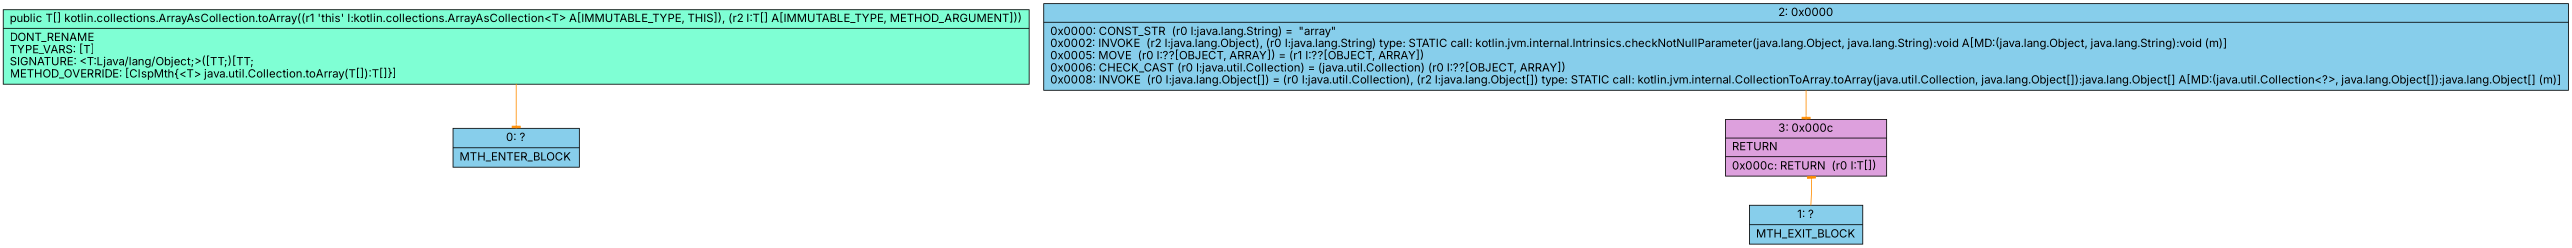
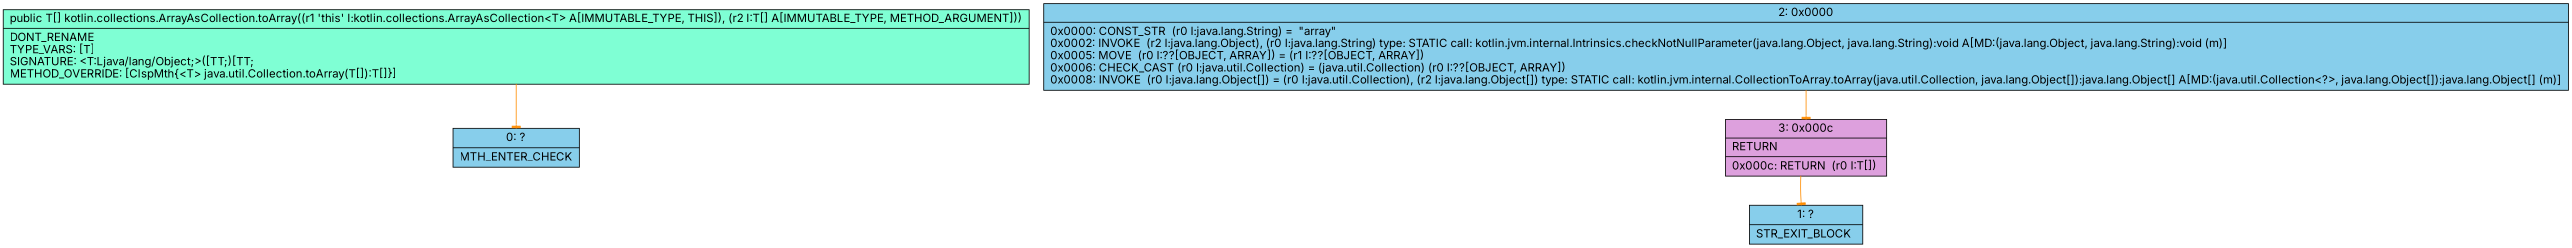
node "0: ?": text "MTH_ENTER_BLOCK" -> "MTH_ENTER_CHECK"
edge "1: ?" -> "3: 0x000c": reversed
node "1: ?": text "MTH_EXIT_BLOCK" -> "STR_EXIT_BLOCK"
